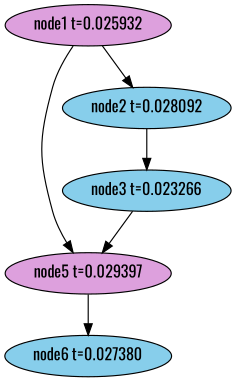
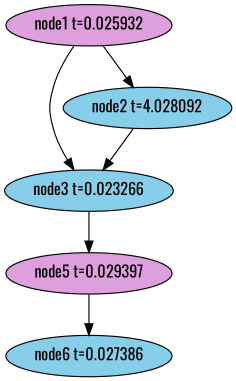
node "node2 t=0.028092": label "node2 t=0.028092" -> "node2 t=4.028092"
edge "node1 t=0.025932" -> "node5 t=0.029397": now "node1 t=0.025932" -> "node3 t=0.023266"
node "node6 t=0.027380": label "node6 t=0.027380" -> "node6 t=0.027386"
